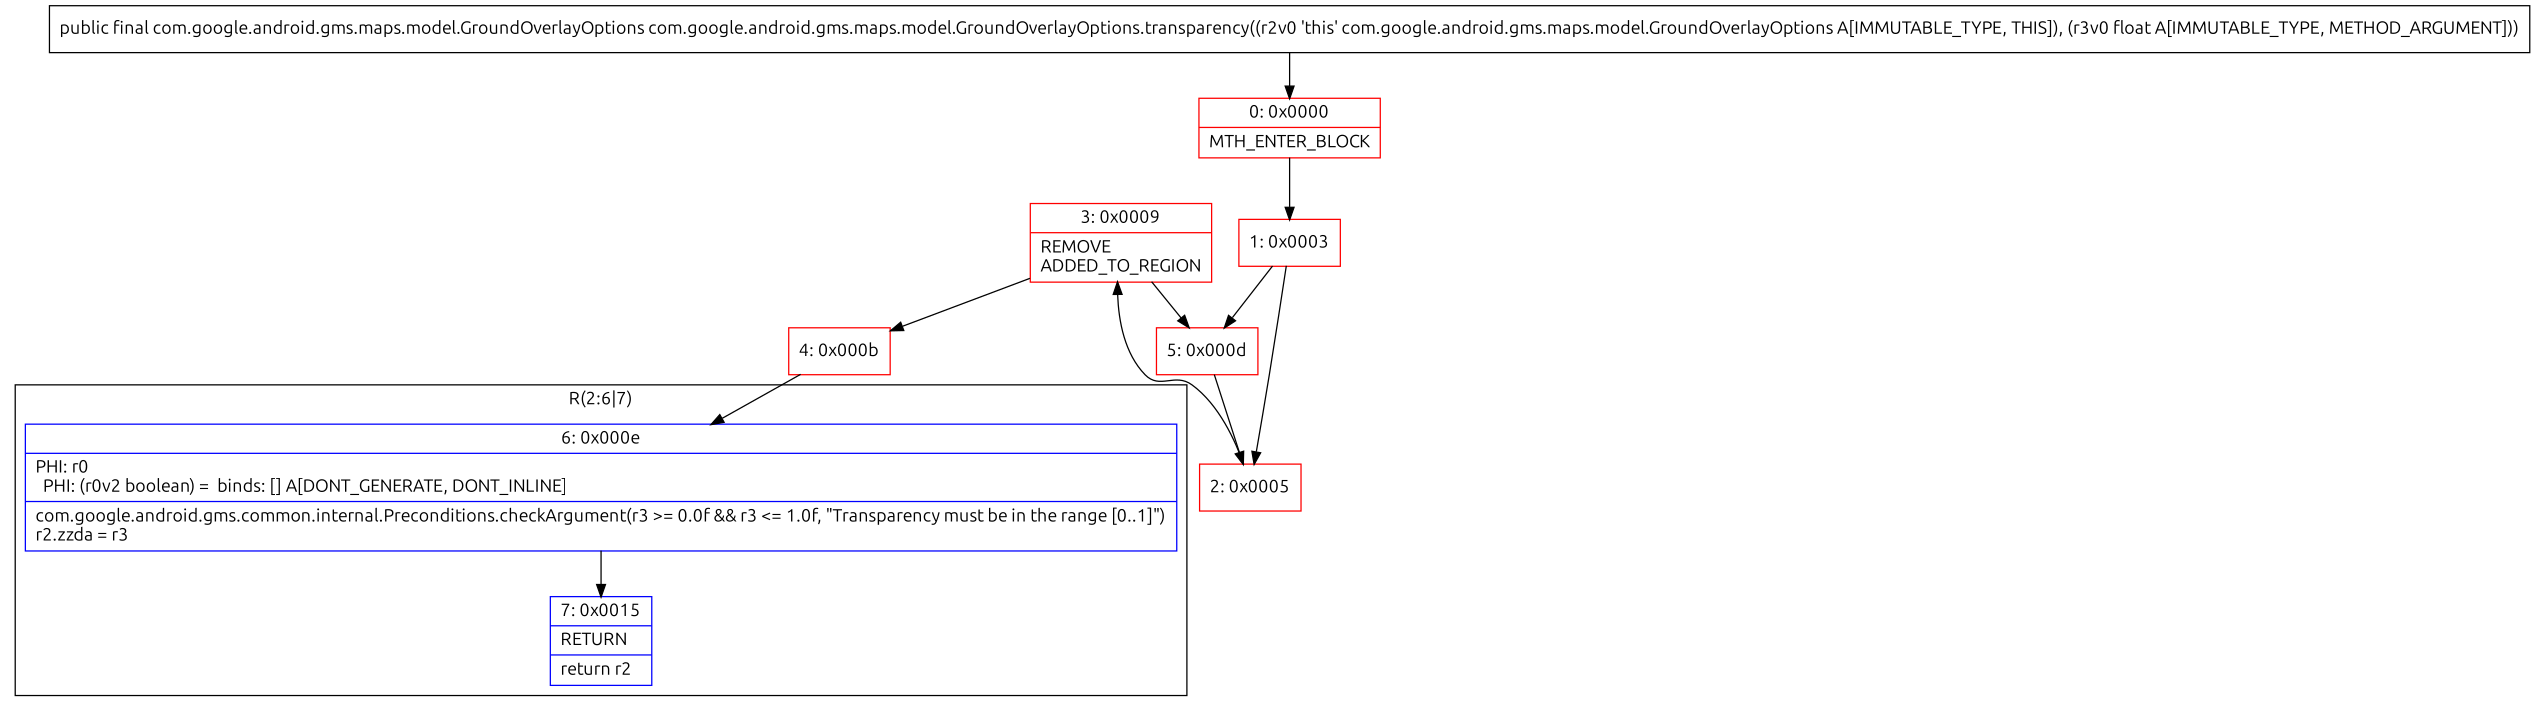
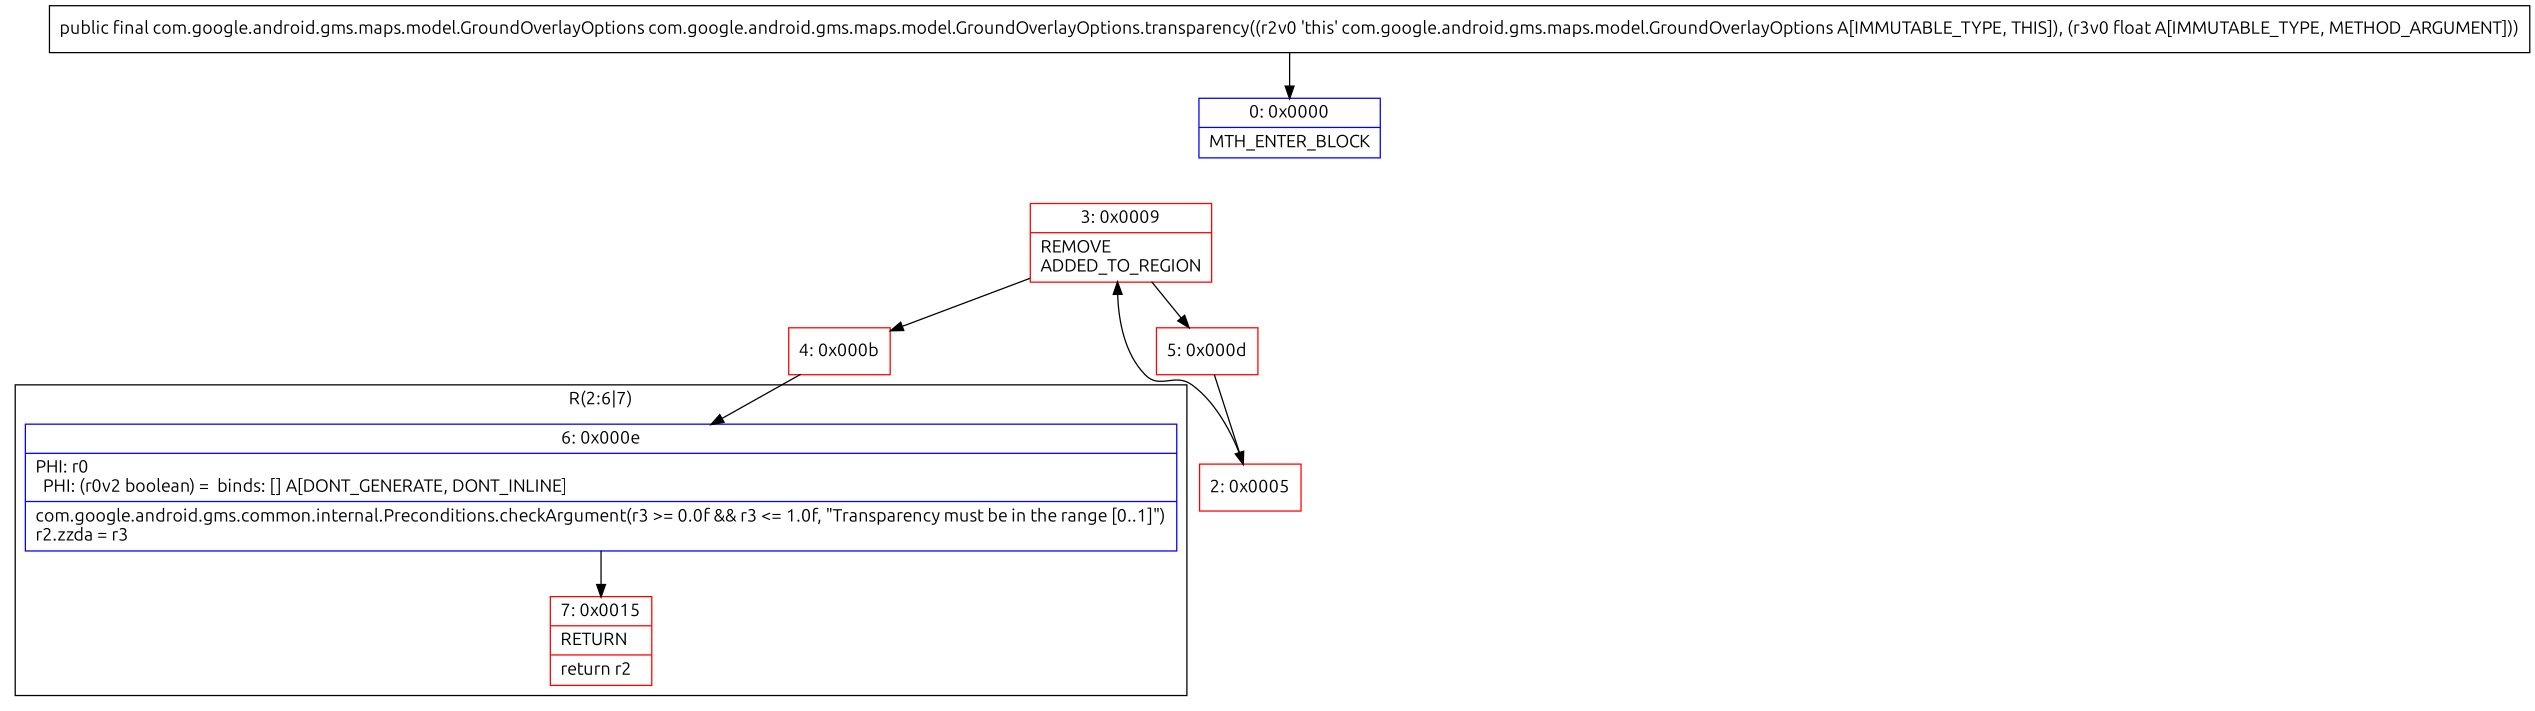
node "0: 0x0000": color red -> blue
node "1: 0x0003": removed
node "7: 0x0015": color blue -> red
